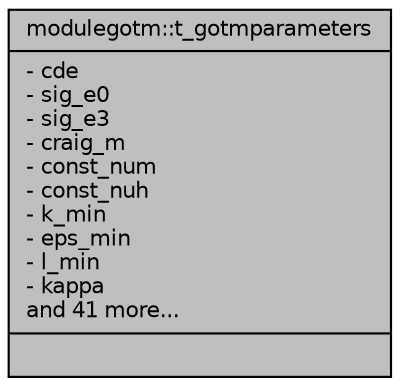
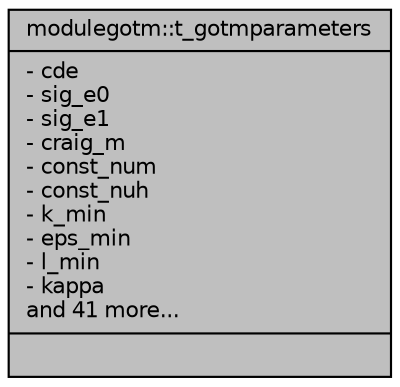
node "modulegotm::t_gotmparameters": text "- sig_e3" -> "- sig_e1"
